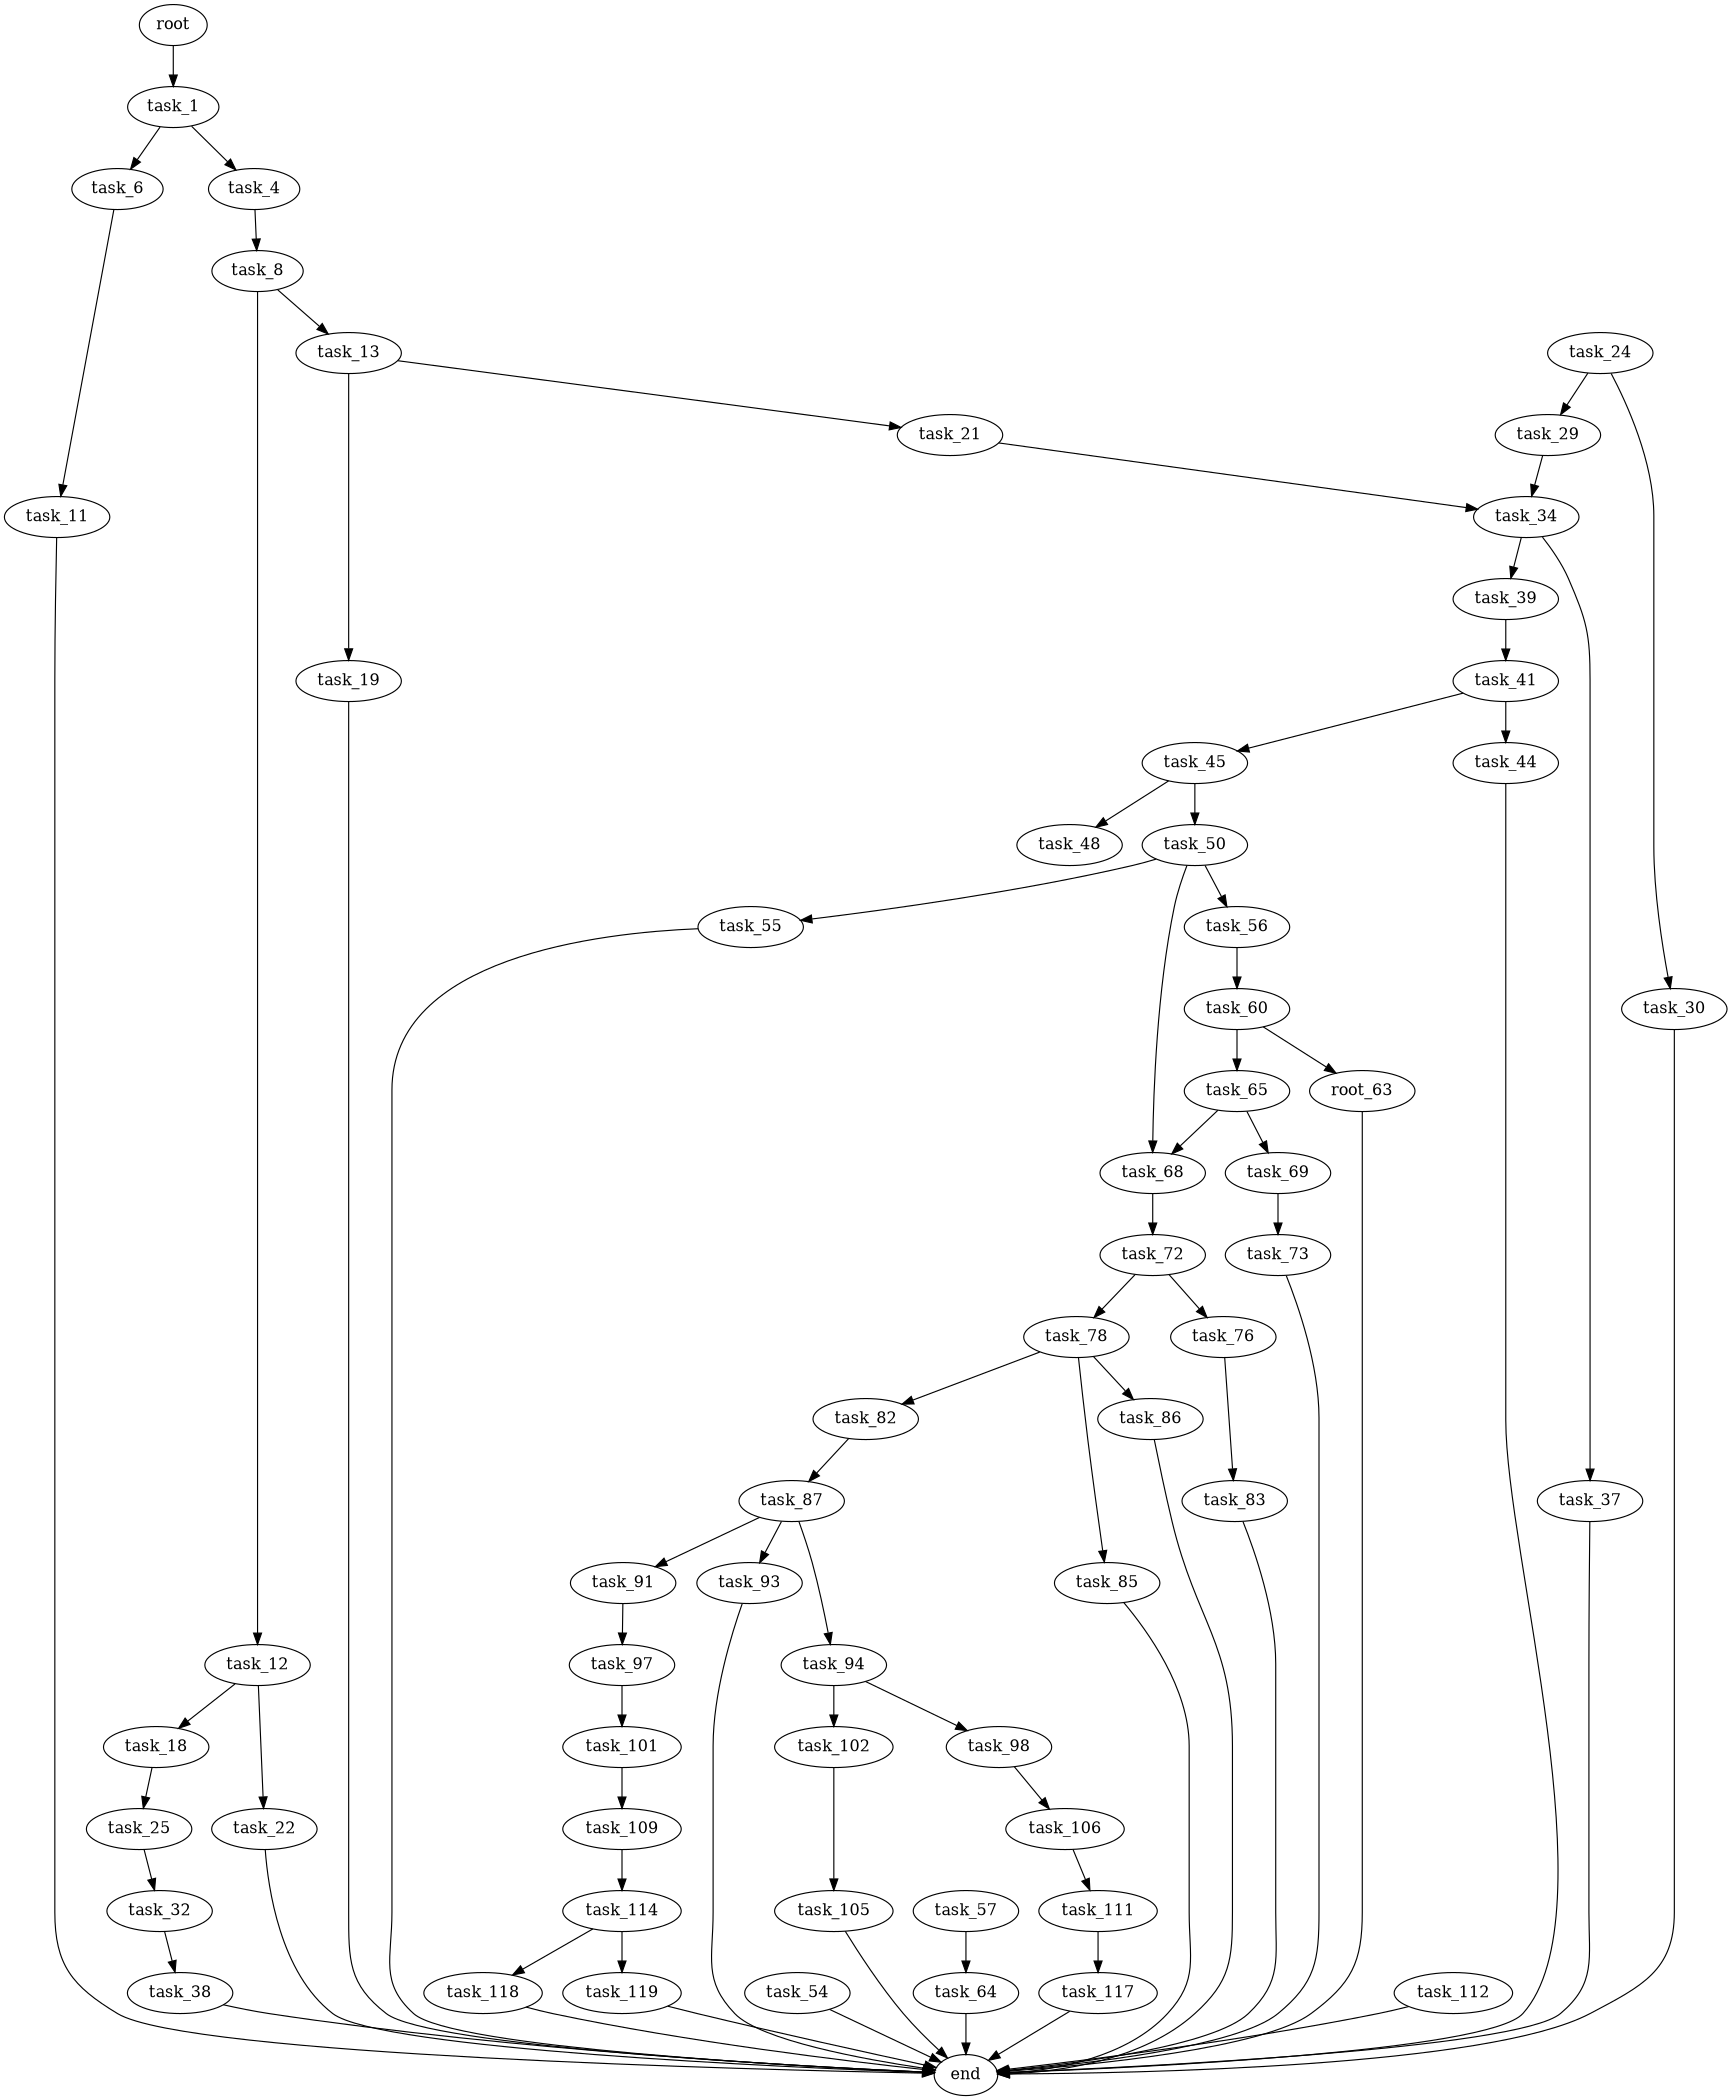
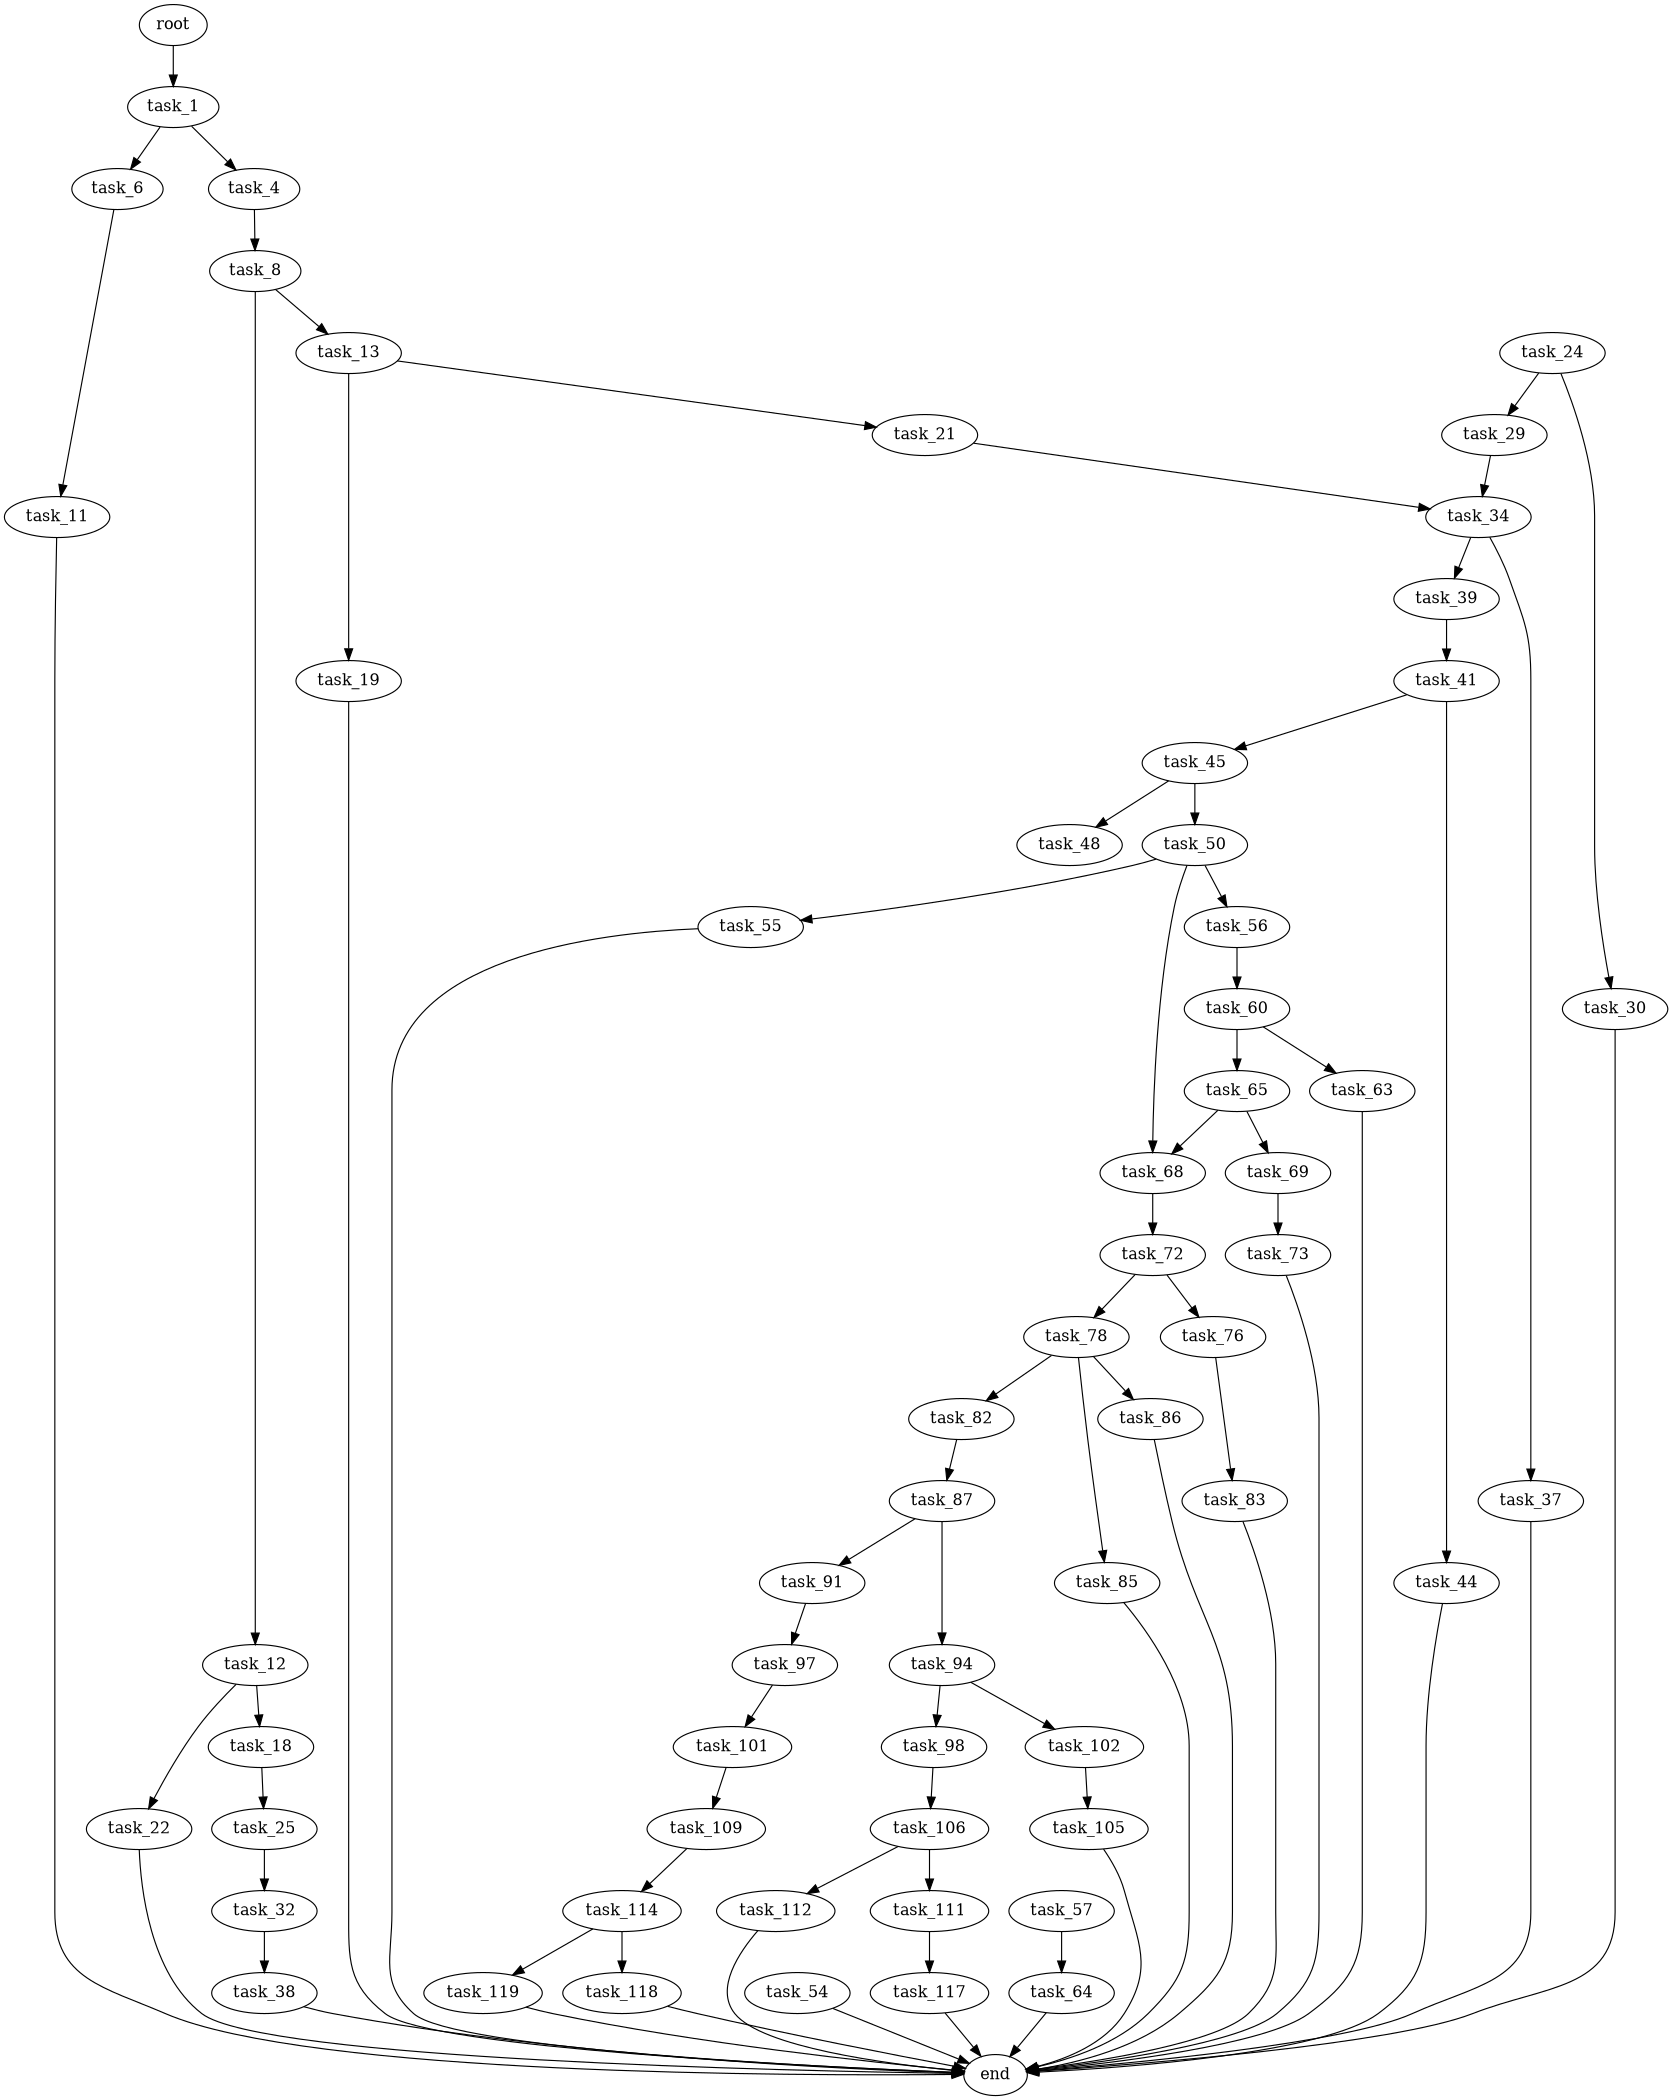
node "root_63": label "root_63" -> "task_63"
node "task_93": removed
edge "task_106" -> "task_112": added
